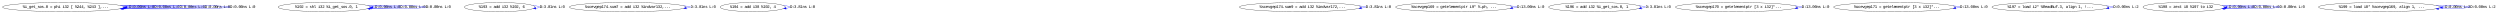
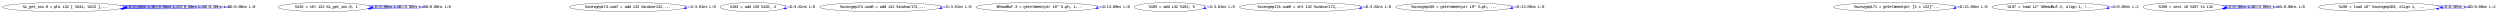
node "%193 = add i32 %192, 6": removed
node "%scevgep174.sum8 = add i32 %indvar172,...": added
node "%ReadBuf.3 = getelementptr i8* %.ph, i...": added
node "%195 = add i32 %192, 5": added
node "%scevgep174.sum9 = add i32 %indvar172,...": label "%scevgep174.sum9 = add i32 %indvar172,..." -> "%scevgep174.sum9 = shl i32 %indvar172,..."
node "%196 = add i32 %i_get_sos.0, 1": removed
node "%scevgep170 = getelementptr [3 x i32]*...": removed
